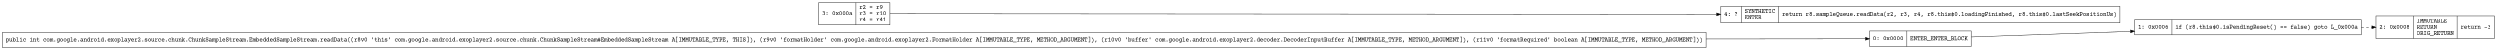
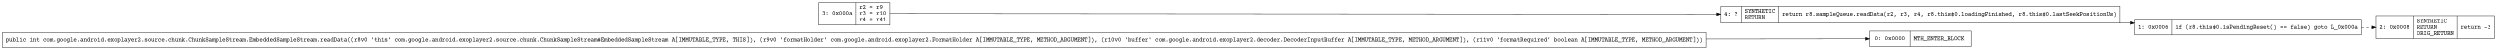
node "4: ?": text "ENTER" -> "RETURN"
node "2: 0x0008": text "IMMUTABLE" -> "SYNTHETIC"
edge "0: 0x0000" -> "1: 0x0006": now "4: ?" -> "1: 0x0006"
node "0: 0x0000": text "ENTER_ENTER_BLOCK" -> "MTH_ENTER_BLOCK"
